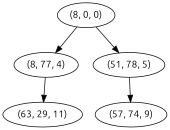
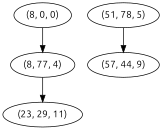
edge "(8, 0, 0)" -> "(51, 78, 5)": removed
node "(63, 29, 11)": label "(63, 29, 11)" -> "(23, 29, 11)"
node "(57, 74, 9)": label "(57, 74, 9)" -> "(57, 44, 9)"
